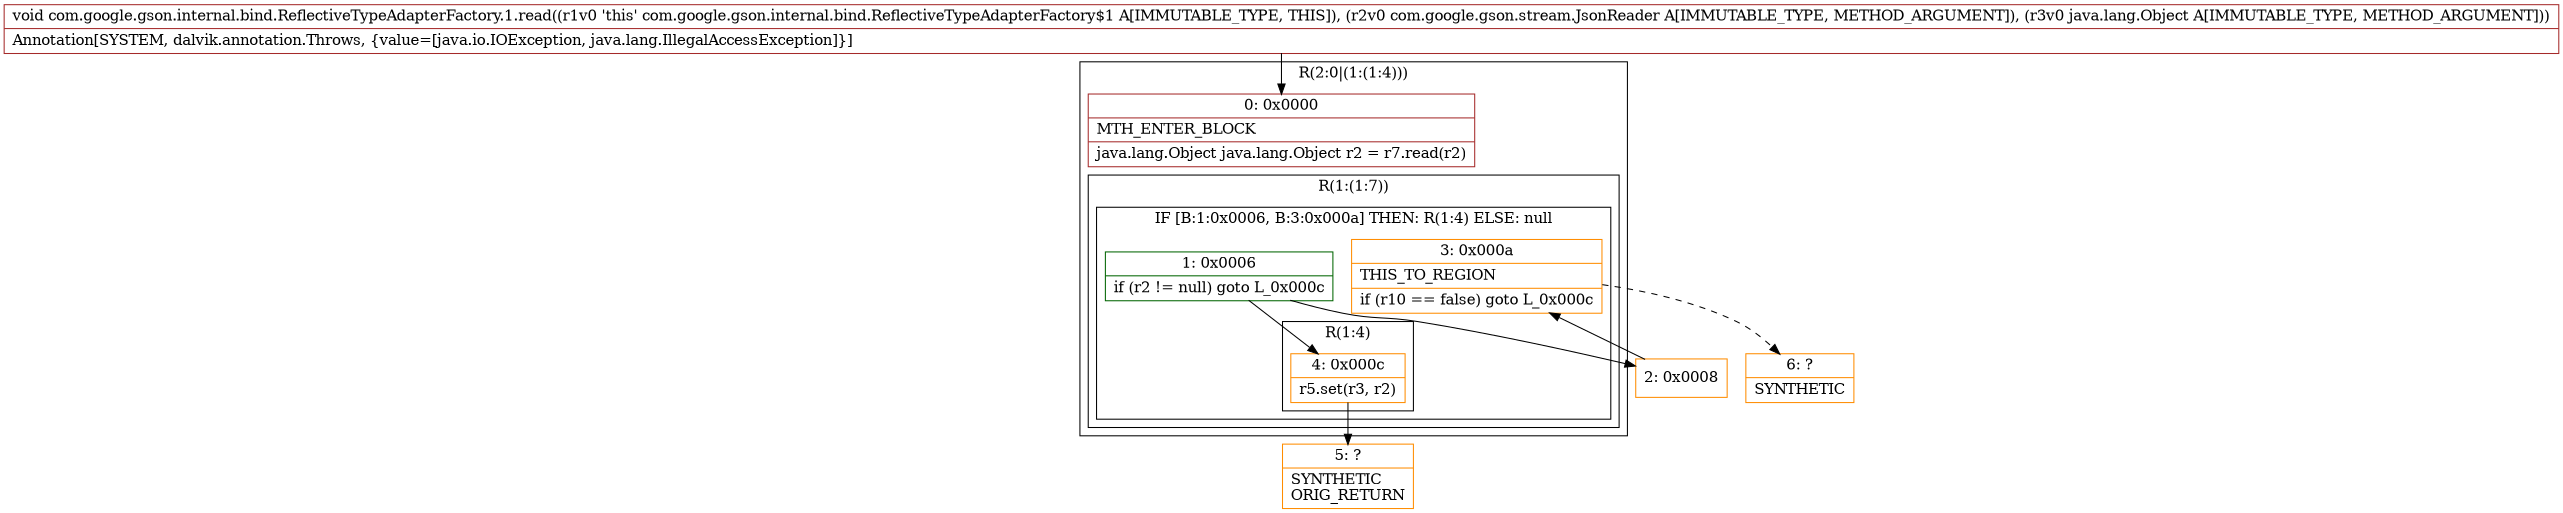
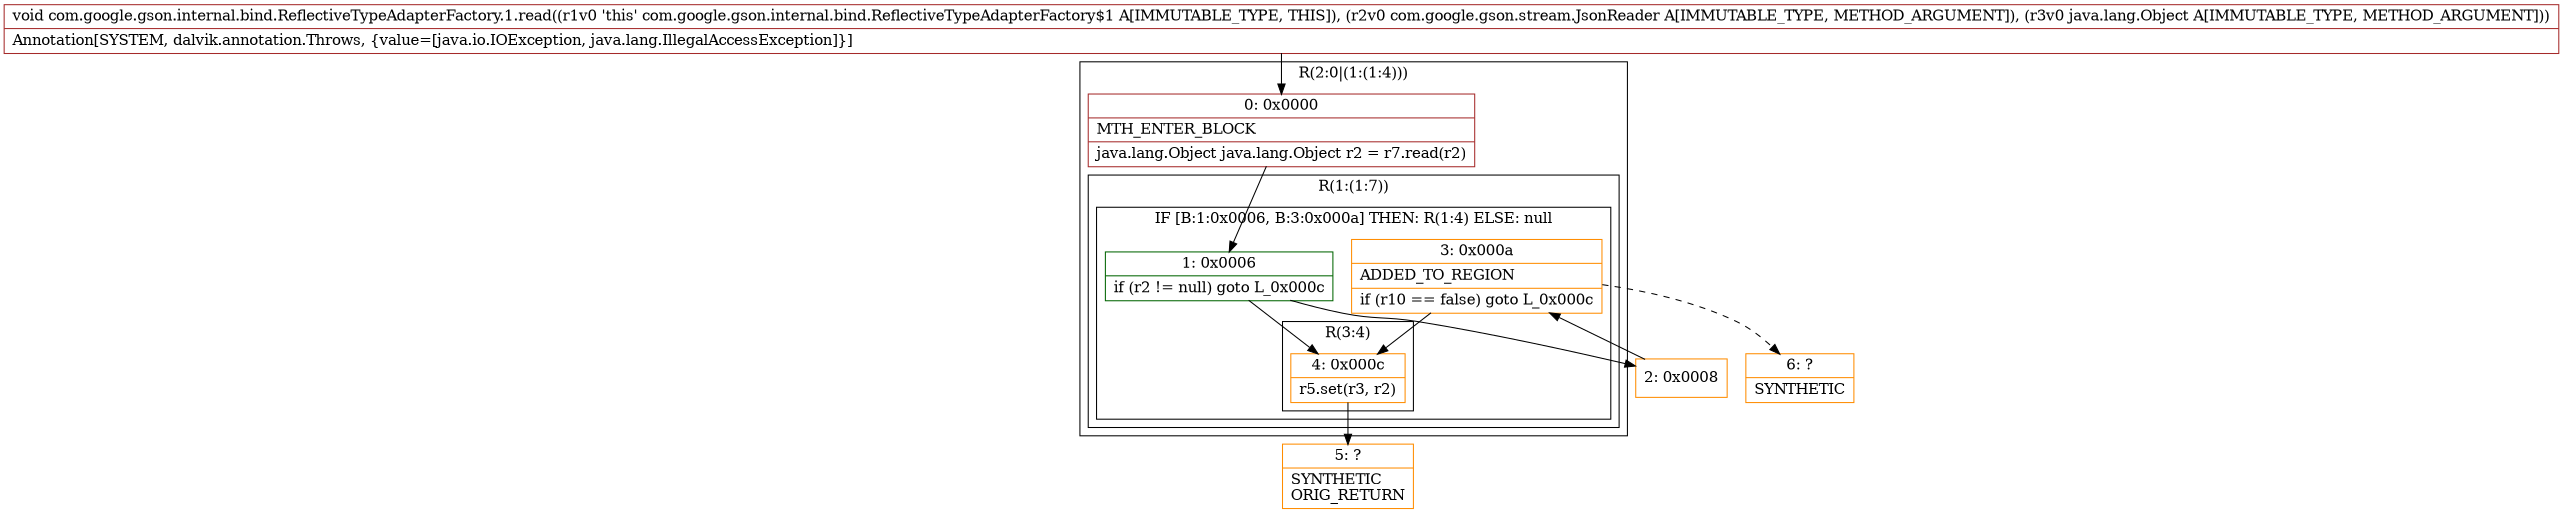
edge "0: 0x0000" -> "1: 0x0006": added
node "3: 0x000a": text "THIS_TO_REGION" -> "ADDED_TO_REGION"
edge "3: 0x000a" -> "4: 0x000c": added
cluster "R(1:4)": label "R(1:4)" -> "R(3:4)"
